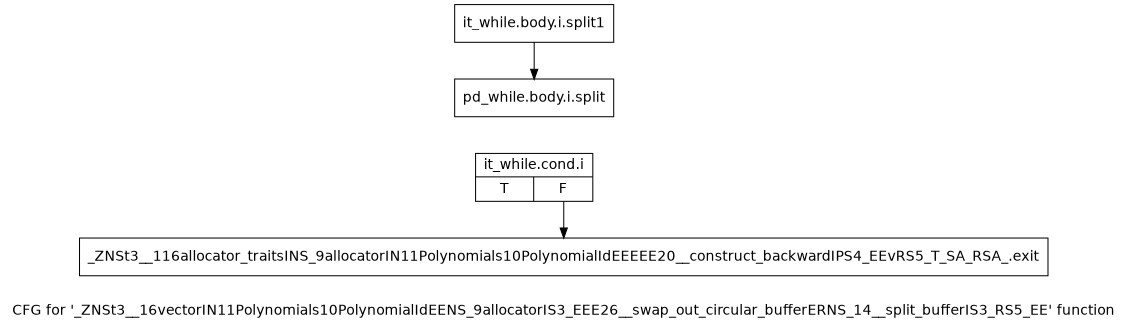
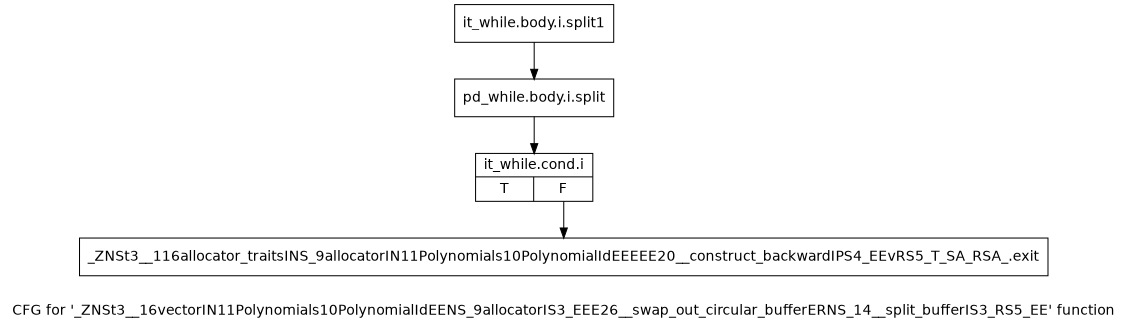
edge "pd_while.body.i.split" -> "it_while.cond.i": added
